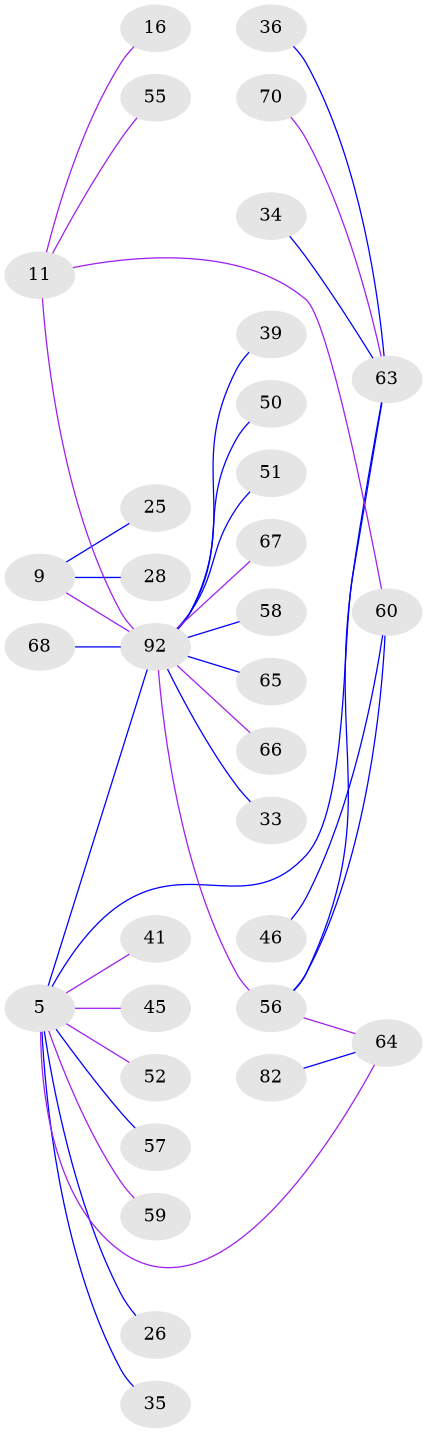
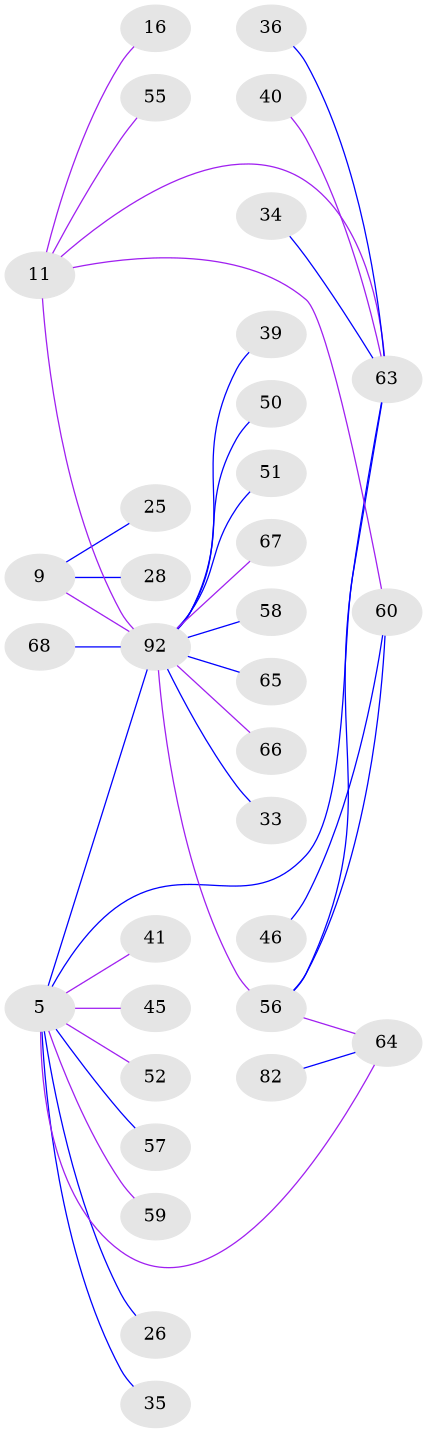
node "70": label "70" -> "40"
edge "11" -- "63": added
